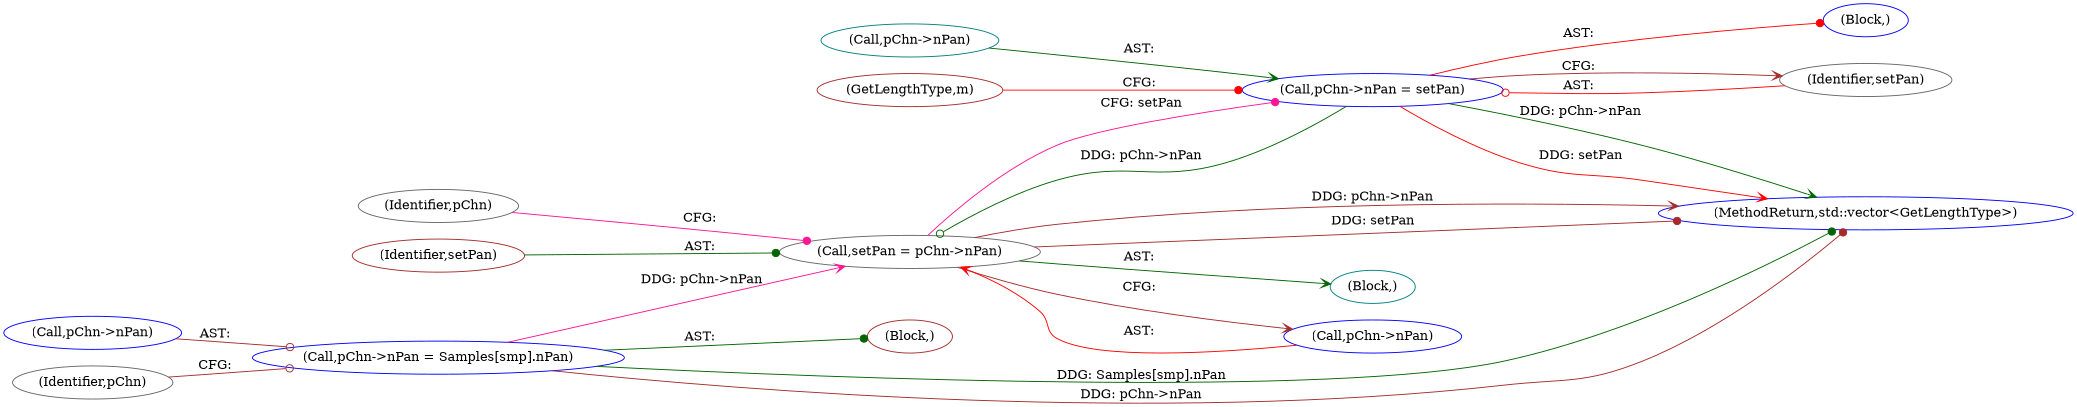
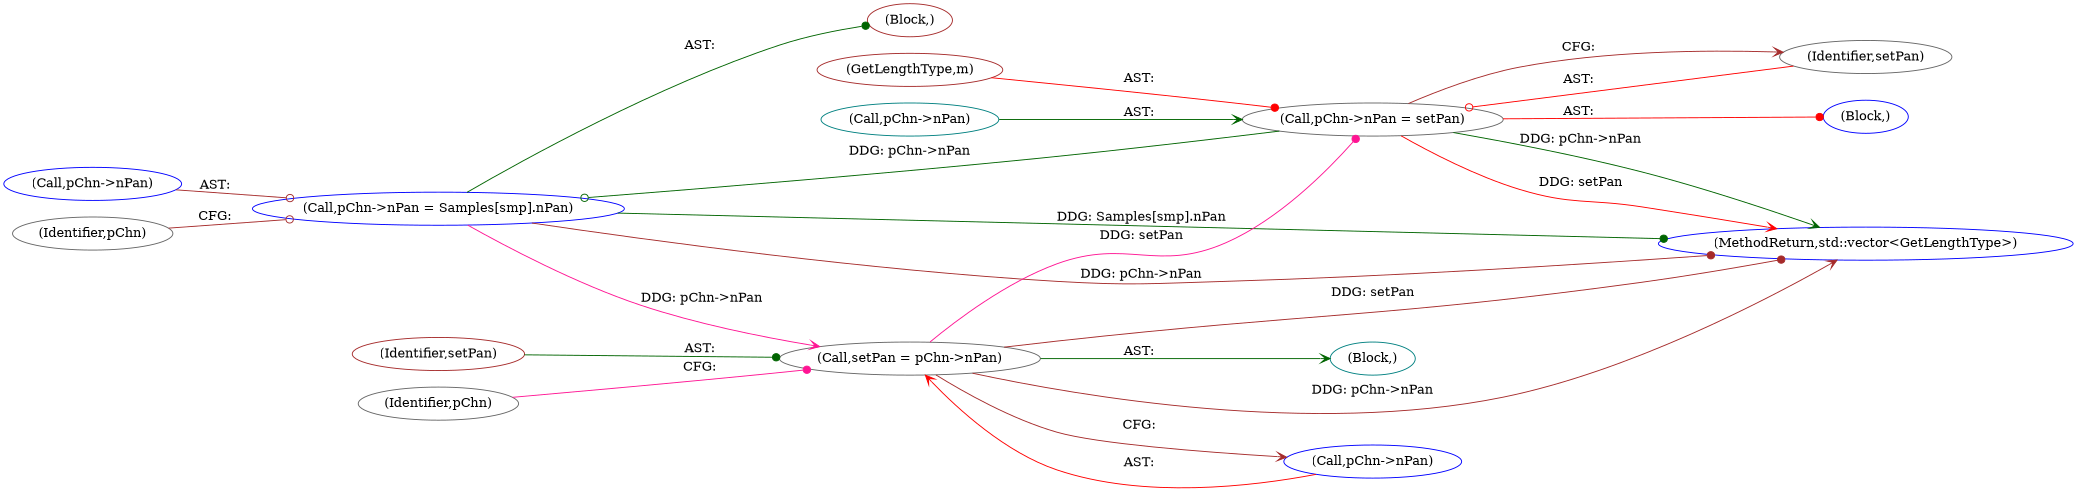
edge "(GetLengthType,m)" -> "(Call,pChn->nPan = setPan)": label "CFG: " -> "AST: "
node "(Call,pChn->nPan = setPan)": color blue -> gray40
edge "(Call,setPan = pChn->nPan)" -> "(Call,pChn->nPan = setPan)": label "CFG: setPan" -> "DDG: setPan"
edge "(Call,pChn->nPan = setPan)" -> "(Call,setPan = pChn->nPan)": now "(Call,pChn->nPan = setPan)" -> "(Call,pChn->nPan = Samples[smp].nPan)"
